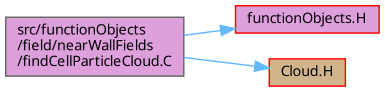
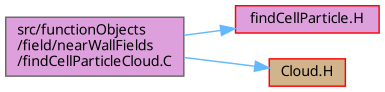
node "functionObjects.H": label "functionObjects.H" -> "findCellParticle.H"
